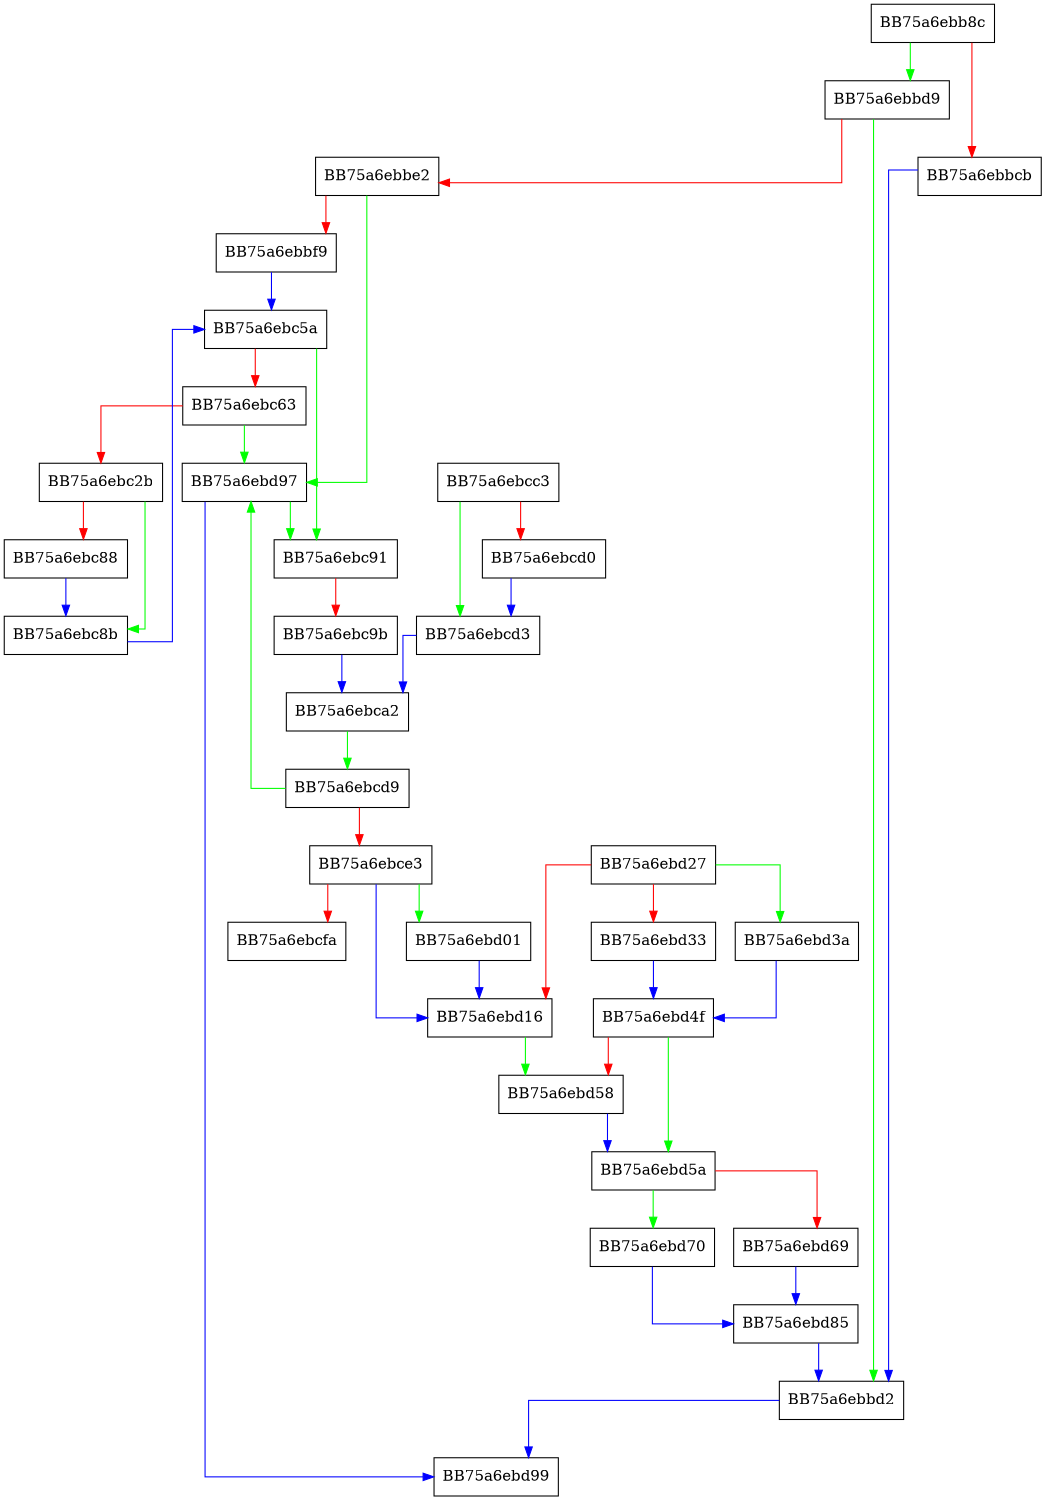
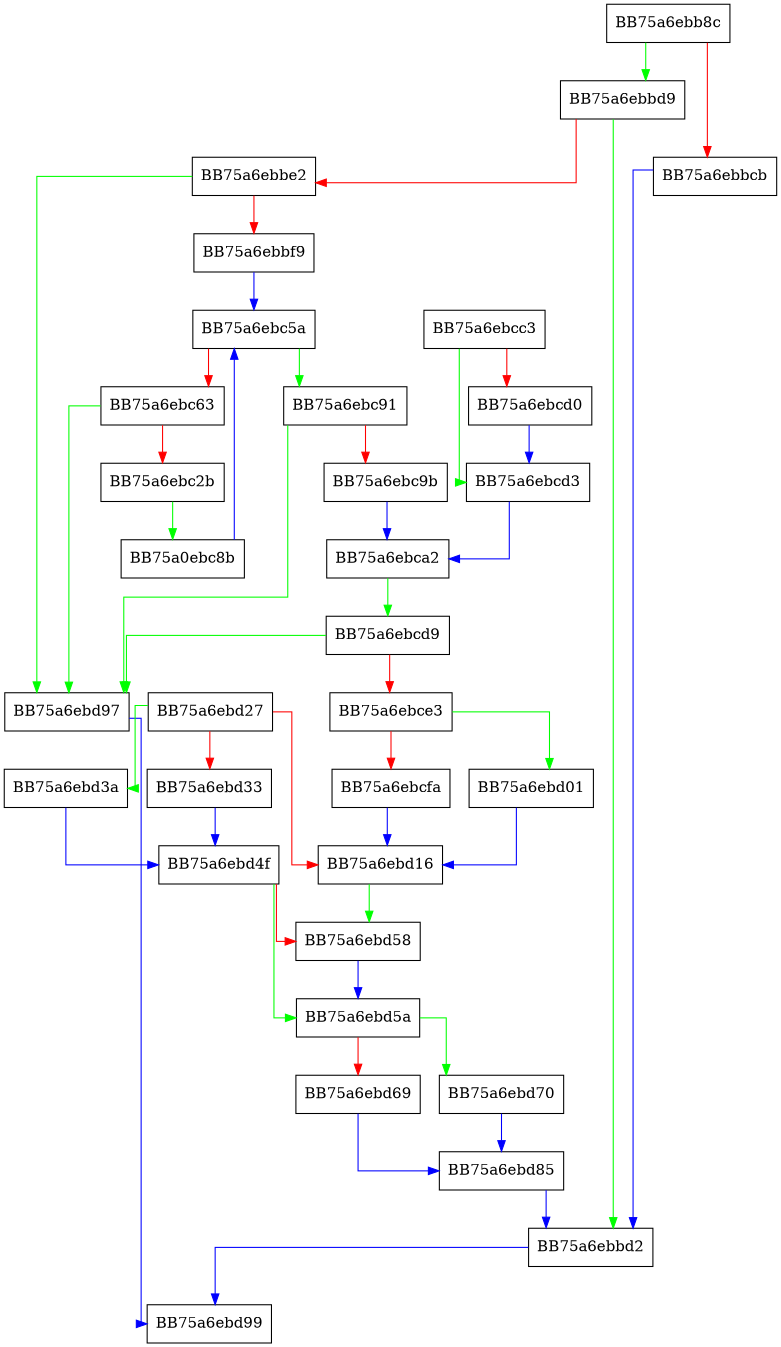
edge "BB75a6ebd97" -> "BB75a6ebc91": reversed
node "BB75a6ebc88": removed
node "BB75a6ebc8b": label "BB75a6ebc8b" -> "BB75a0ebc8b"
edge "BB75a6ebce3" -> "BB75a6ebd16": now "BB75a6ebcfa" -> "BB75a6ebd16"
